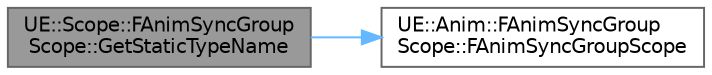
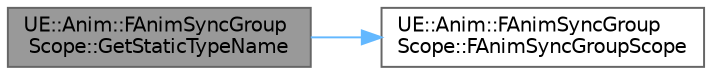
node "UE::Scope::FAnimSyncGroup Scope::GetStaticTypeName": label "UE::Scope::FAnimSyncGroup Scope::GetStaticTypeName" -> "UE::Anim::FAnimSyncGroup Scope::GetStaticTypeName"
